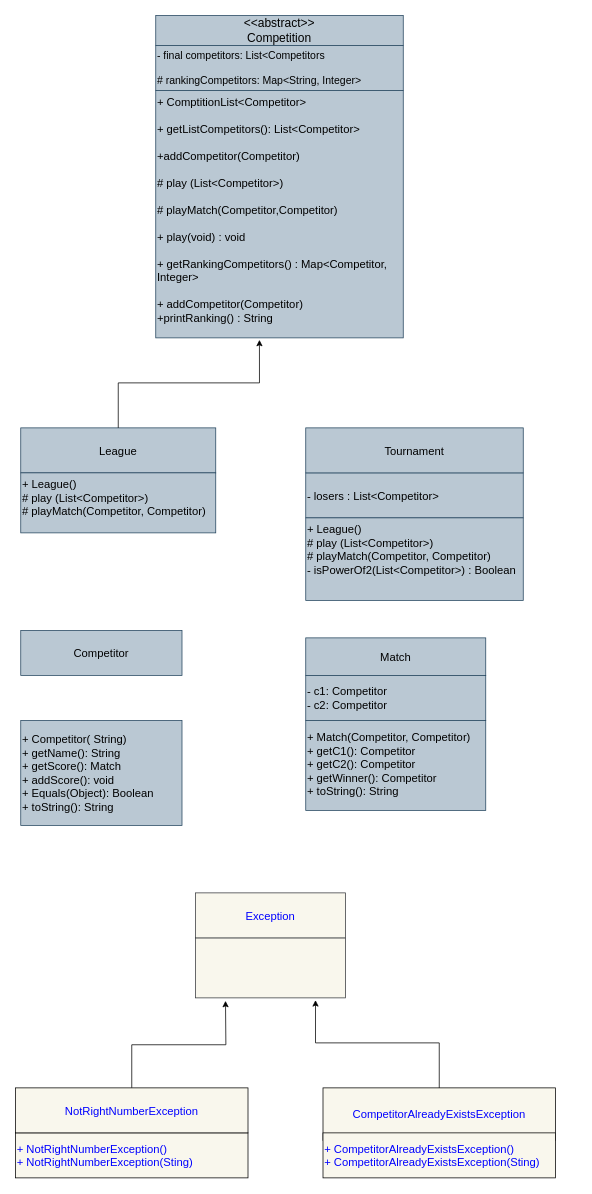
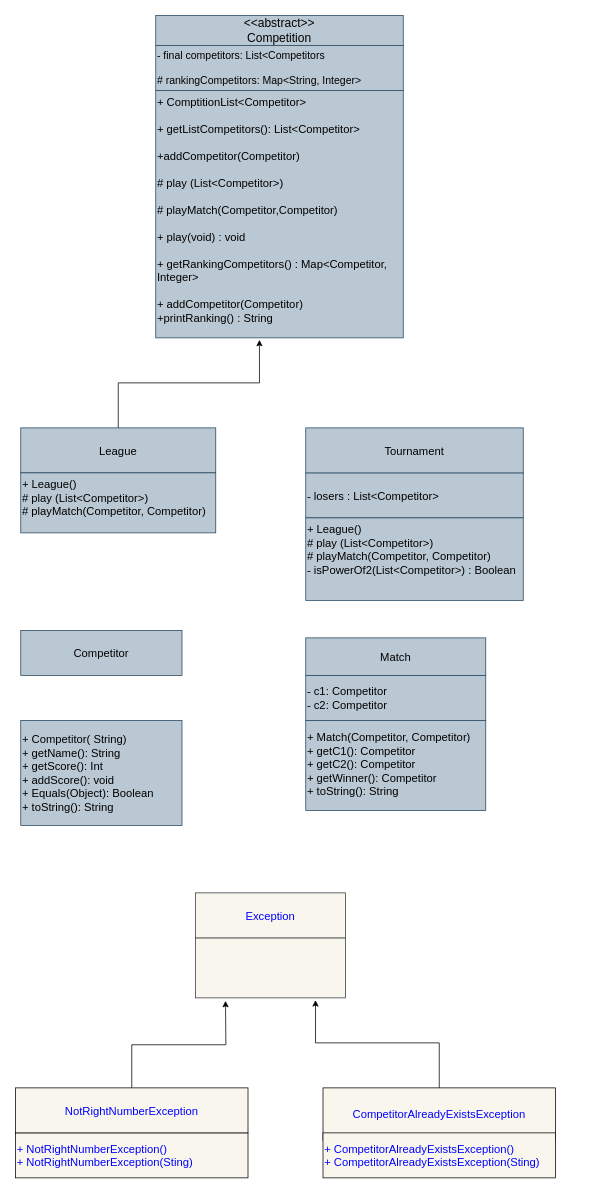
node "+ Competitor( String) + getName(): String + getScore(): Match + addScore(): void + Equals(Object): Boolean + toString(): String": label "+ Competitor( String) + getName(): String + getScore(): Match + addScore(): void + Equals(Object): Boolean + toString(): String" -> "+ Competitor( String) + getName(): String + getScore(): Int + addScore(): void + Equals(Object): Boolean + toString(): String"
